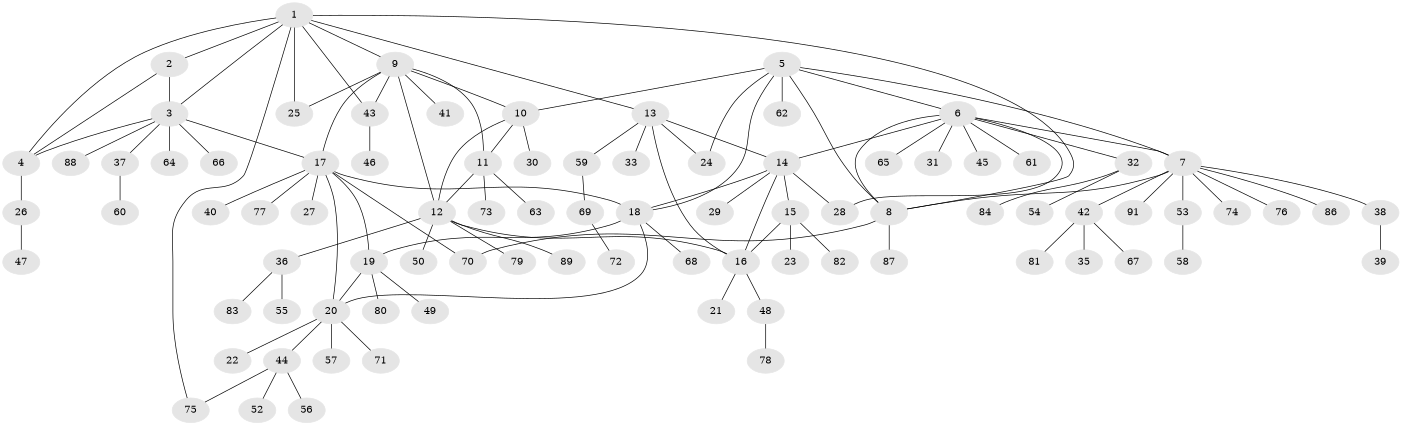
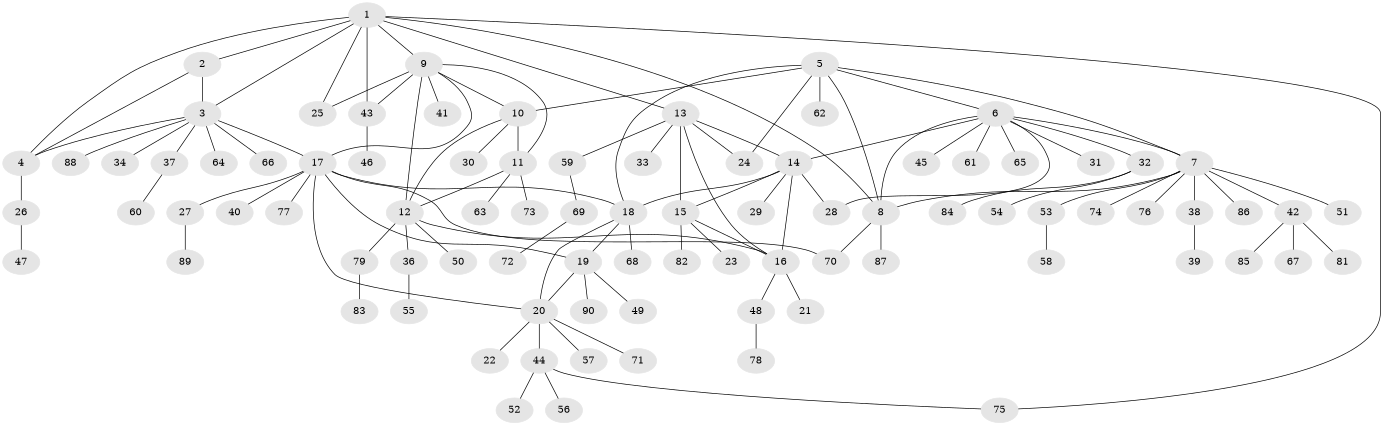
node "34": added
edge "13" -- "15": added
node "91": label "91" -> "51"
edge "12" -- "89": now "27" -- "89"
node "35": label "35" -> "85"
edge "36" -- "83": now "79" -- "83"
node "80": label "80" -> "90"
